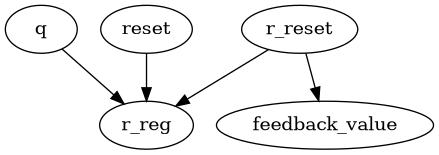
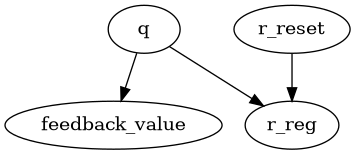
node "reset": removed
edge "r_reset" -> "feedback_value": now "q" -> "feedback_value"
